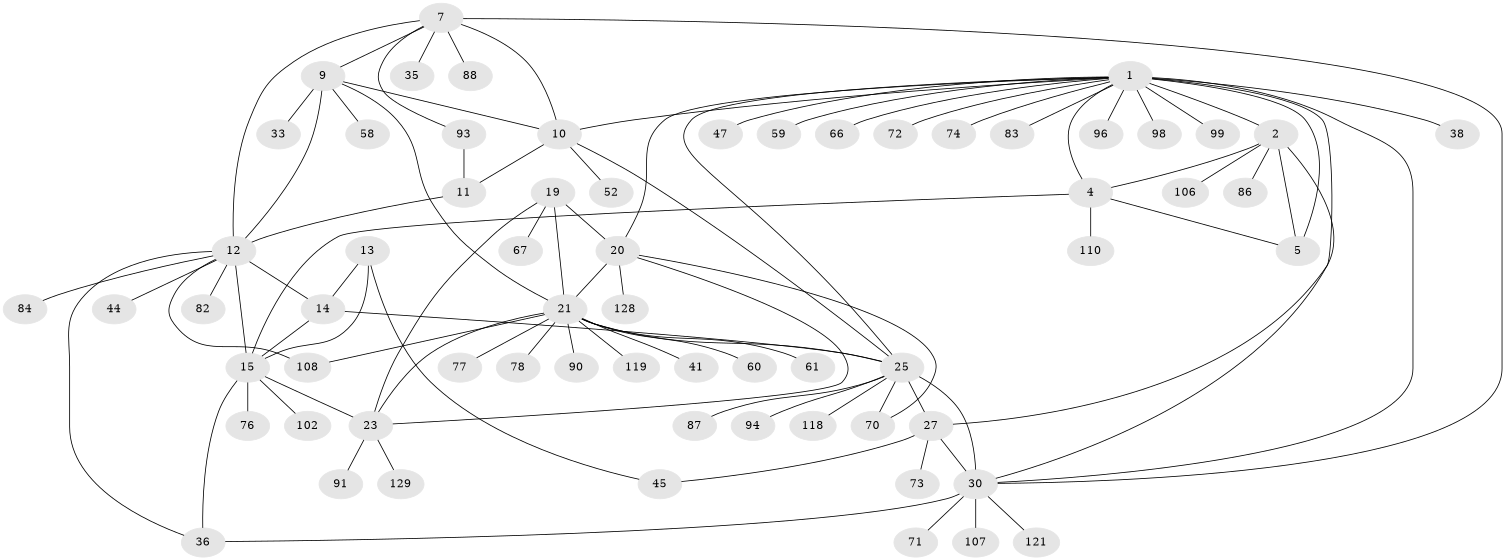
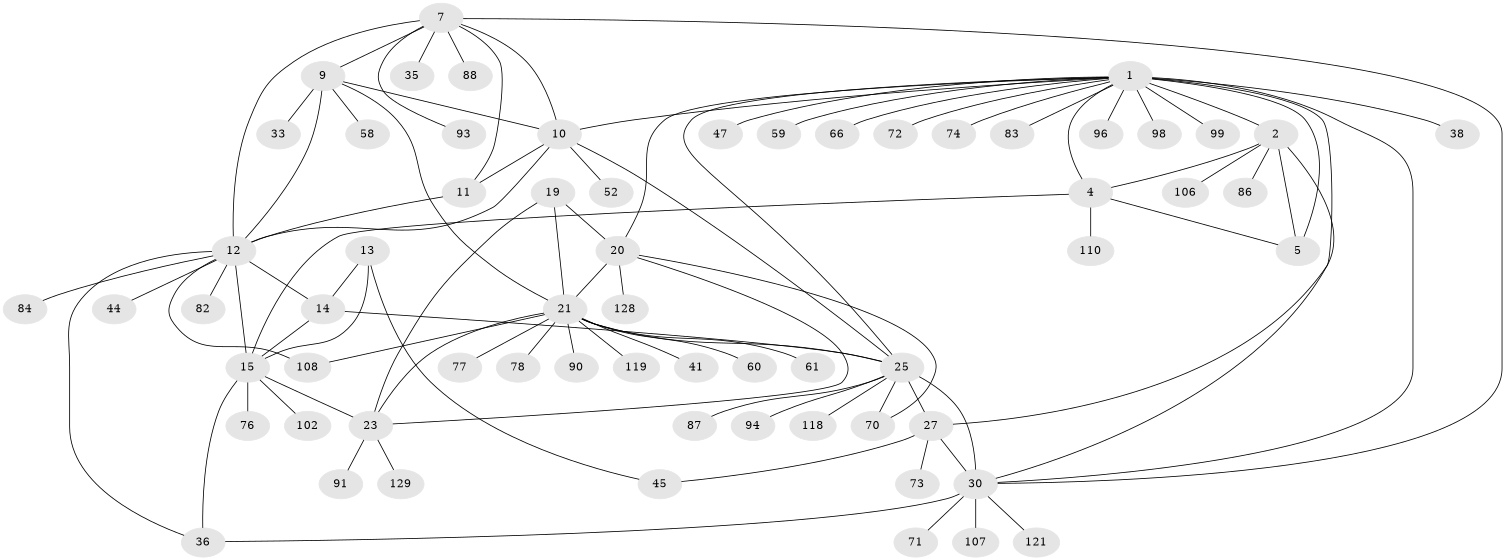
edge "93" -- "11": now "7" -- "11"
edge "10" -- "12": added
node "67": removed
